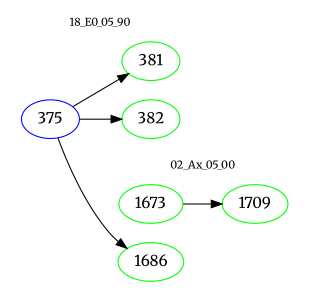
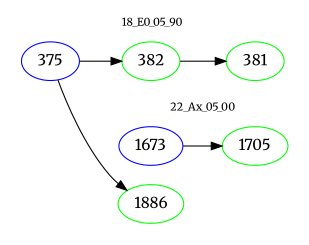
edge "375" -> "381": now "382" -> "381"
cluster "02_Ax_05_00": label "02_Ax_05_00" -> "22_Ax_05_00"
node "1673": color green -> blue
node "1709": label "1709" -> "1705"
node "1686": label "1686" -> "1886"
